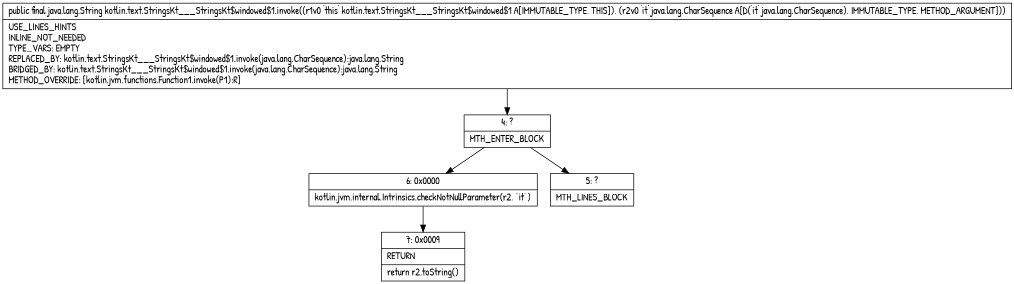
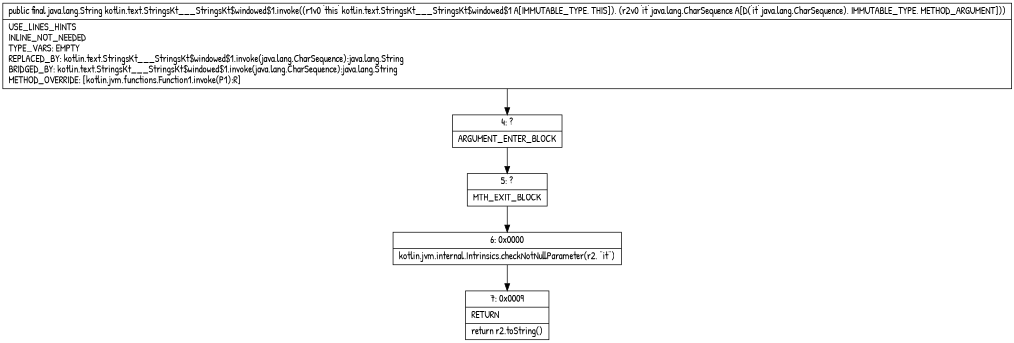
node "4: ?": text "MTH_ENTER_BLOCK" -> "ARGUMENT_ENTER_BLOCK"
edge "4: ?" -> "6: 0x0000": now "5: ?" -> "6: 0x0000"
node "5: ?": text "MTH_LINES_BLOCK" -> "MTH_EXIT_BLOCK"
